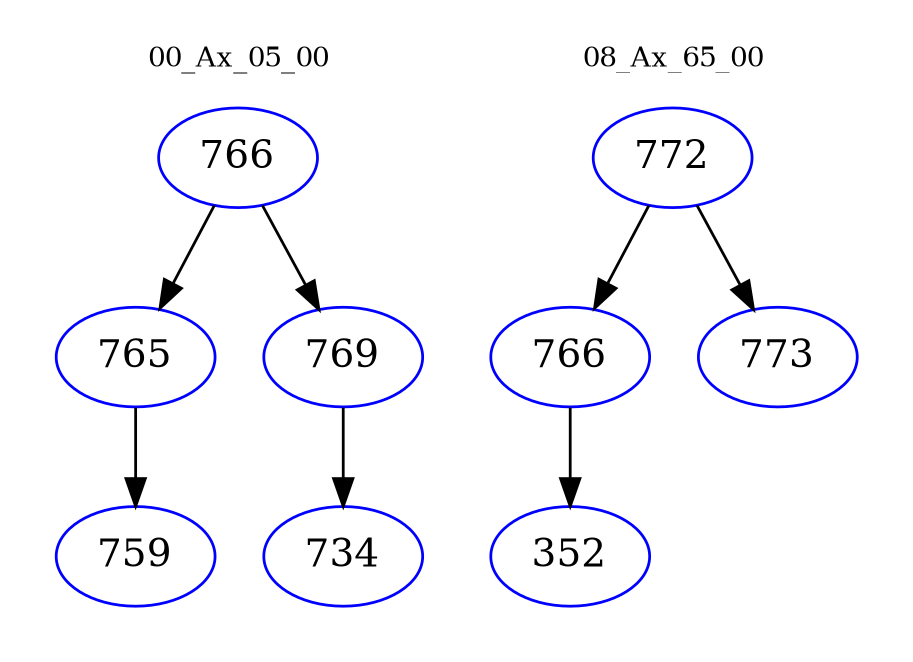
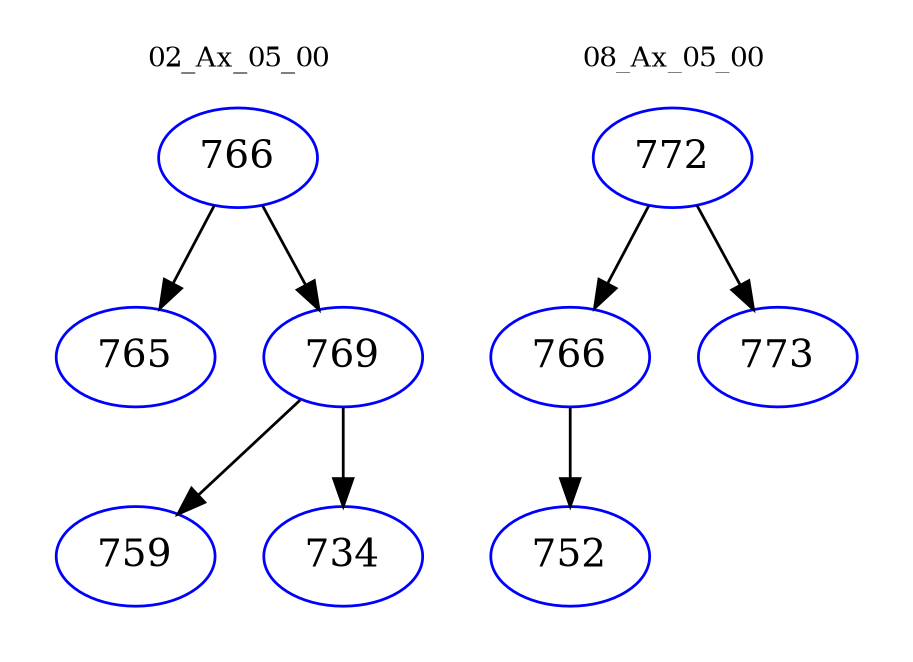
cluster "00_Ax_05_00": label "00_Ax_05_00" -> "02_Ax_05_00"
cluster "08_Ax_65_00": label "08_Ax_65_00" -> "08_Ax_05_00"
edge "765" -> "759": now "769" -> "759"
node "352": label "352" -> "752"
